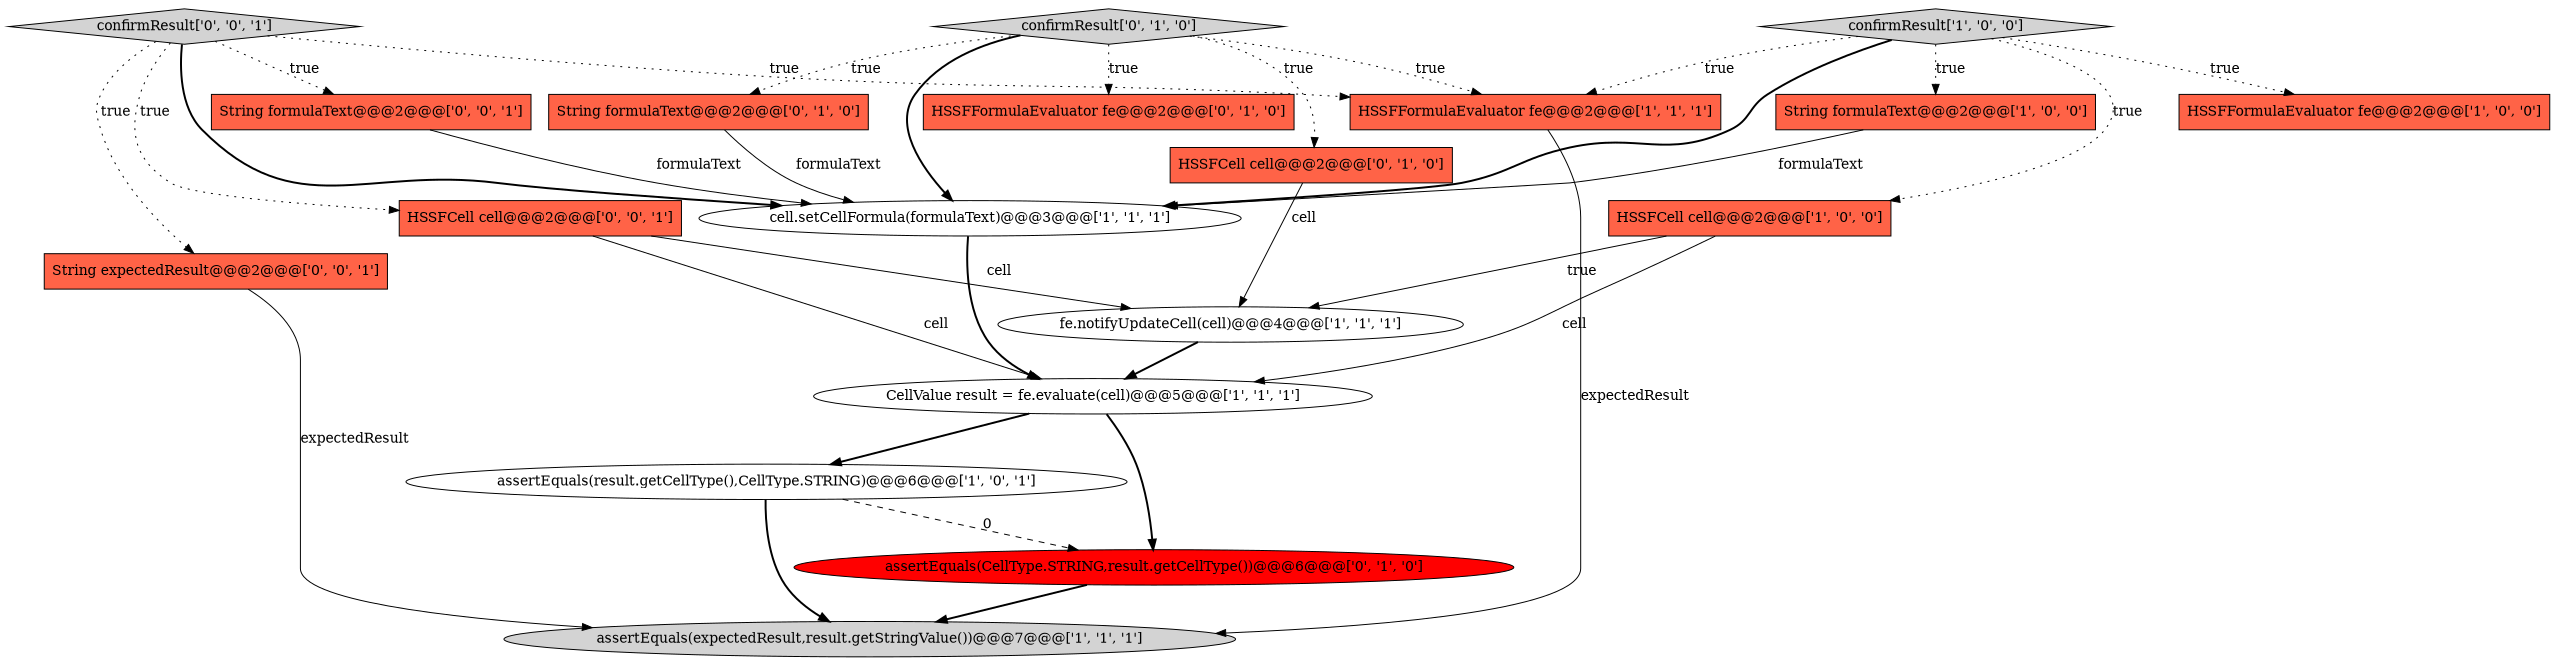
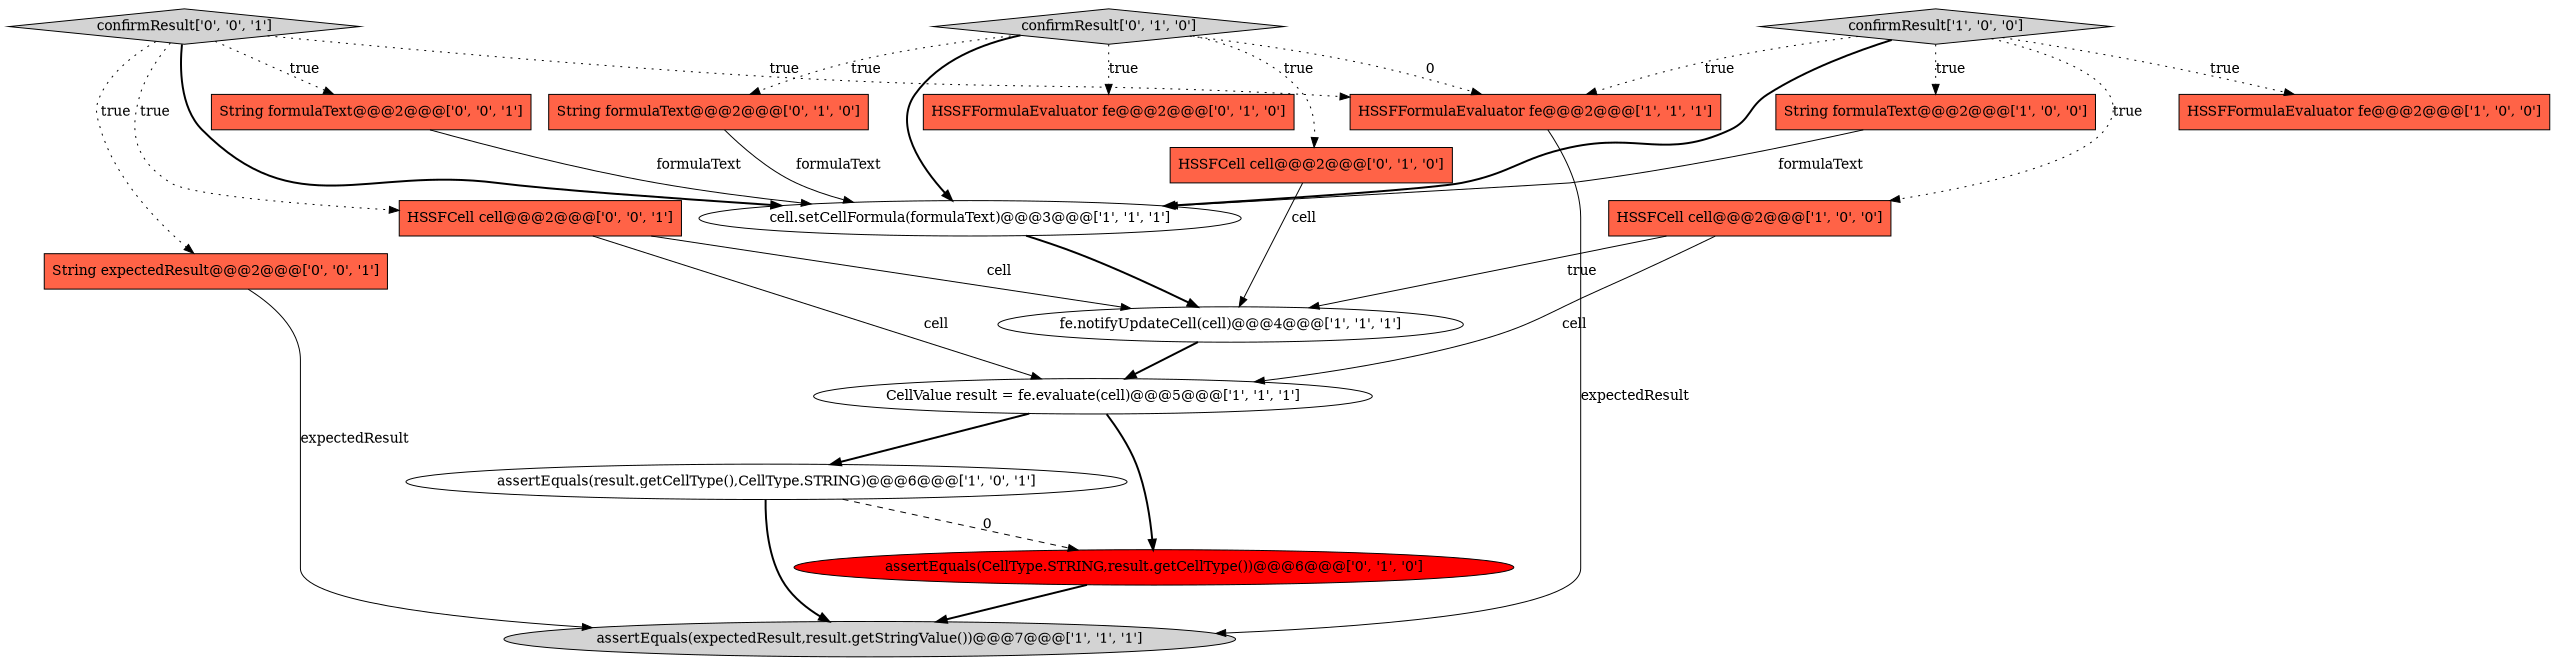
edge "confirmResult['0', '1', '0']" -> "HSSFFormulaEvaluator fe@@@2@@@['1', '1', '1']": label "true" -> "0"
edge "cell.setCellFormula(formulaText)@@@3@@@['1', '1', '1']" -> "CellValue result = fe.evaluate(cell)@@@5@@@['1', '1', '1']": now "cell.setCellFormula(formulaText)@@@3@@@['1', '1', '1']" -> "fe.notifyUpdateCell(cell)@@@4@@@['1', '1', '1']"
